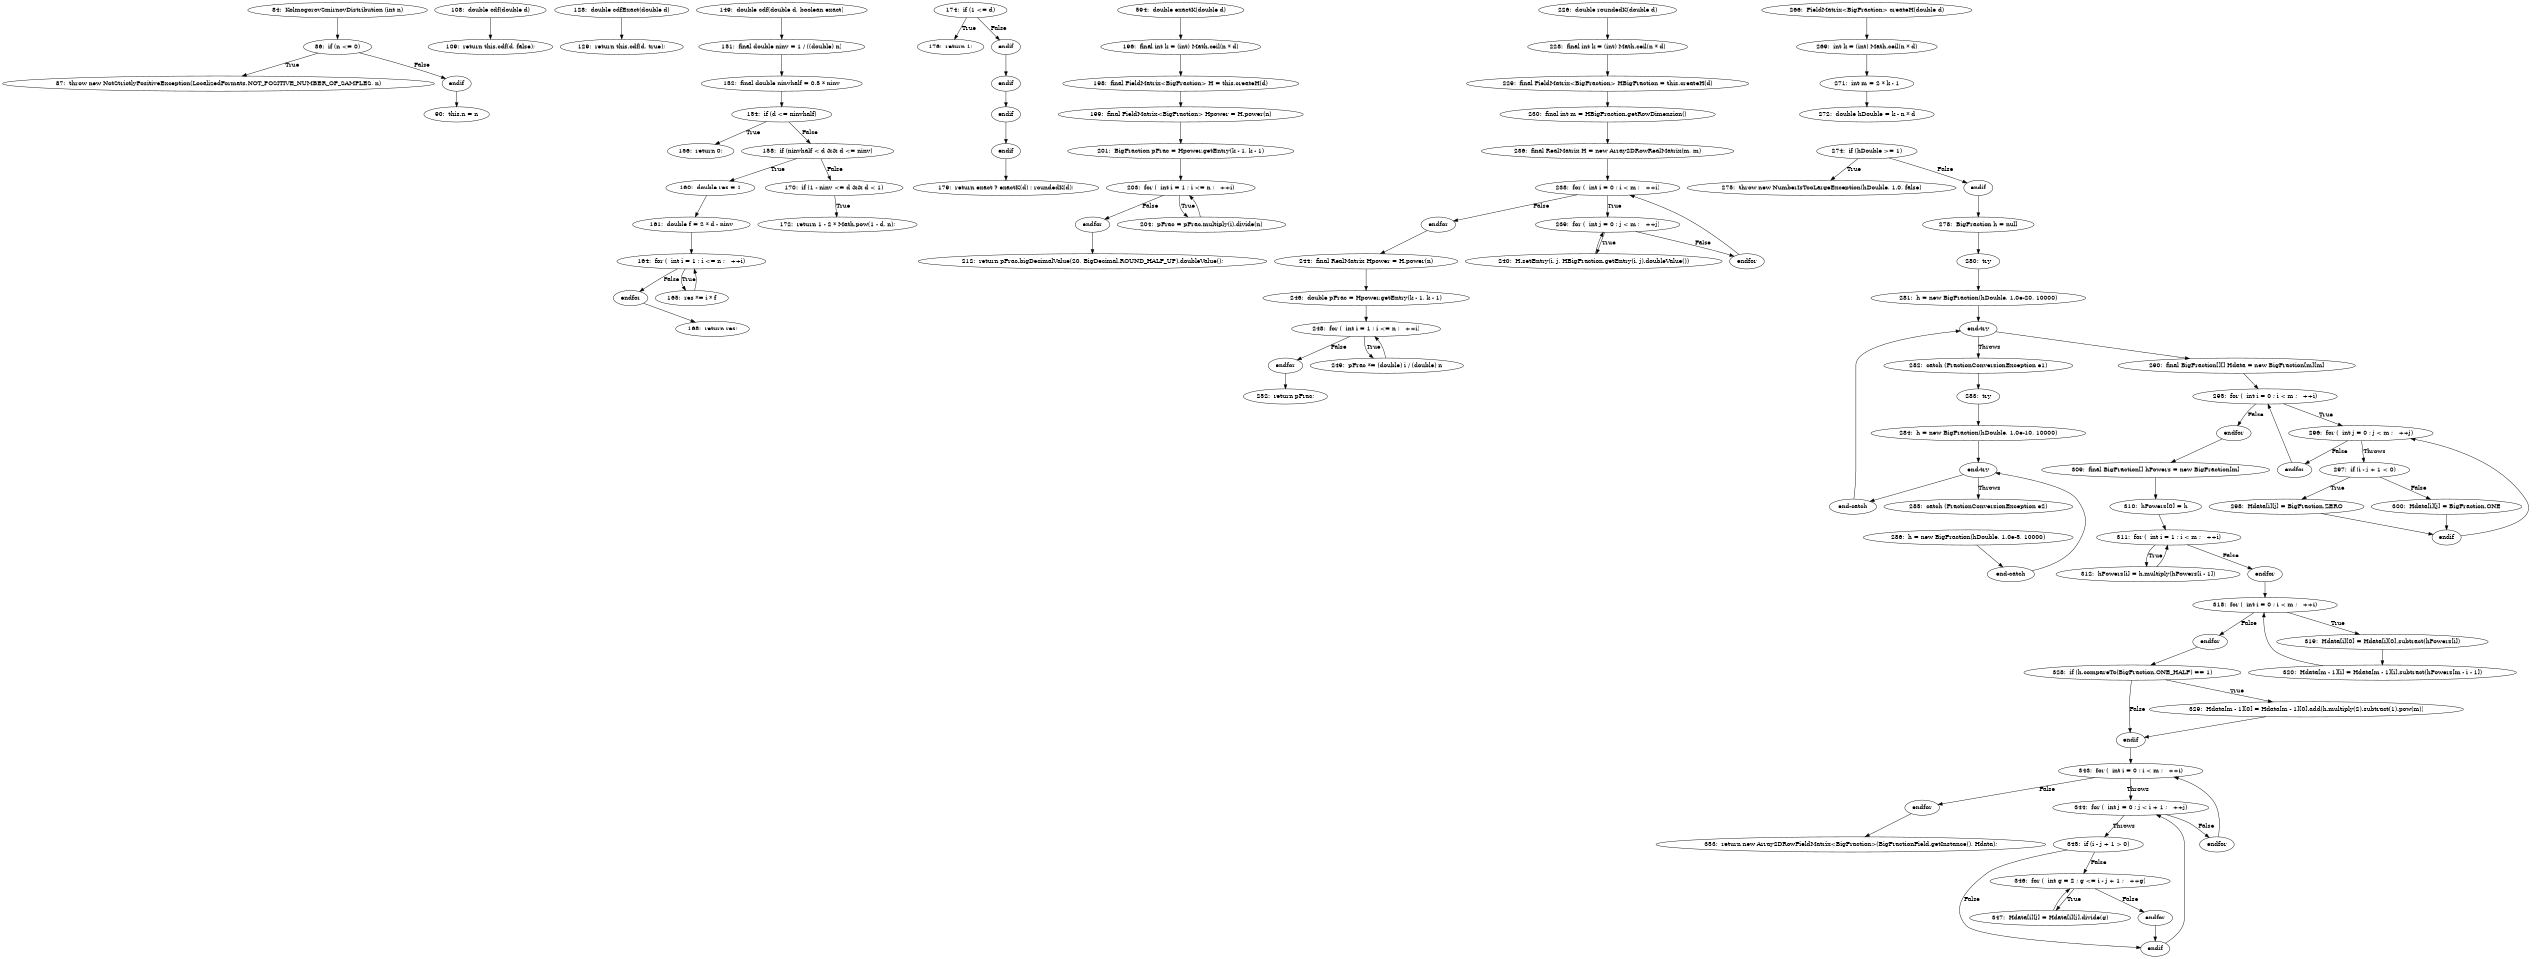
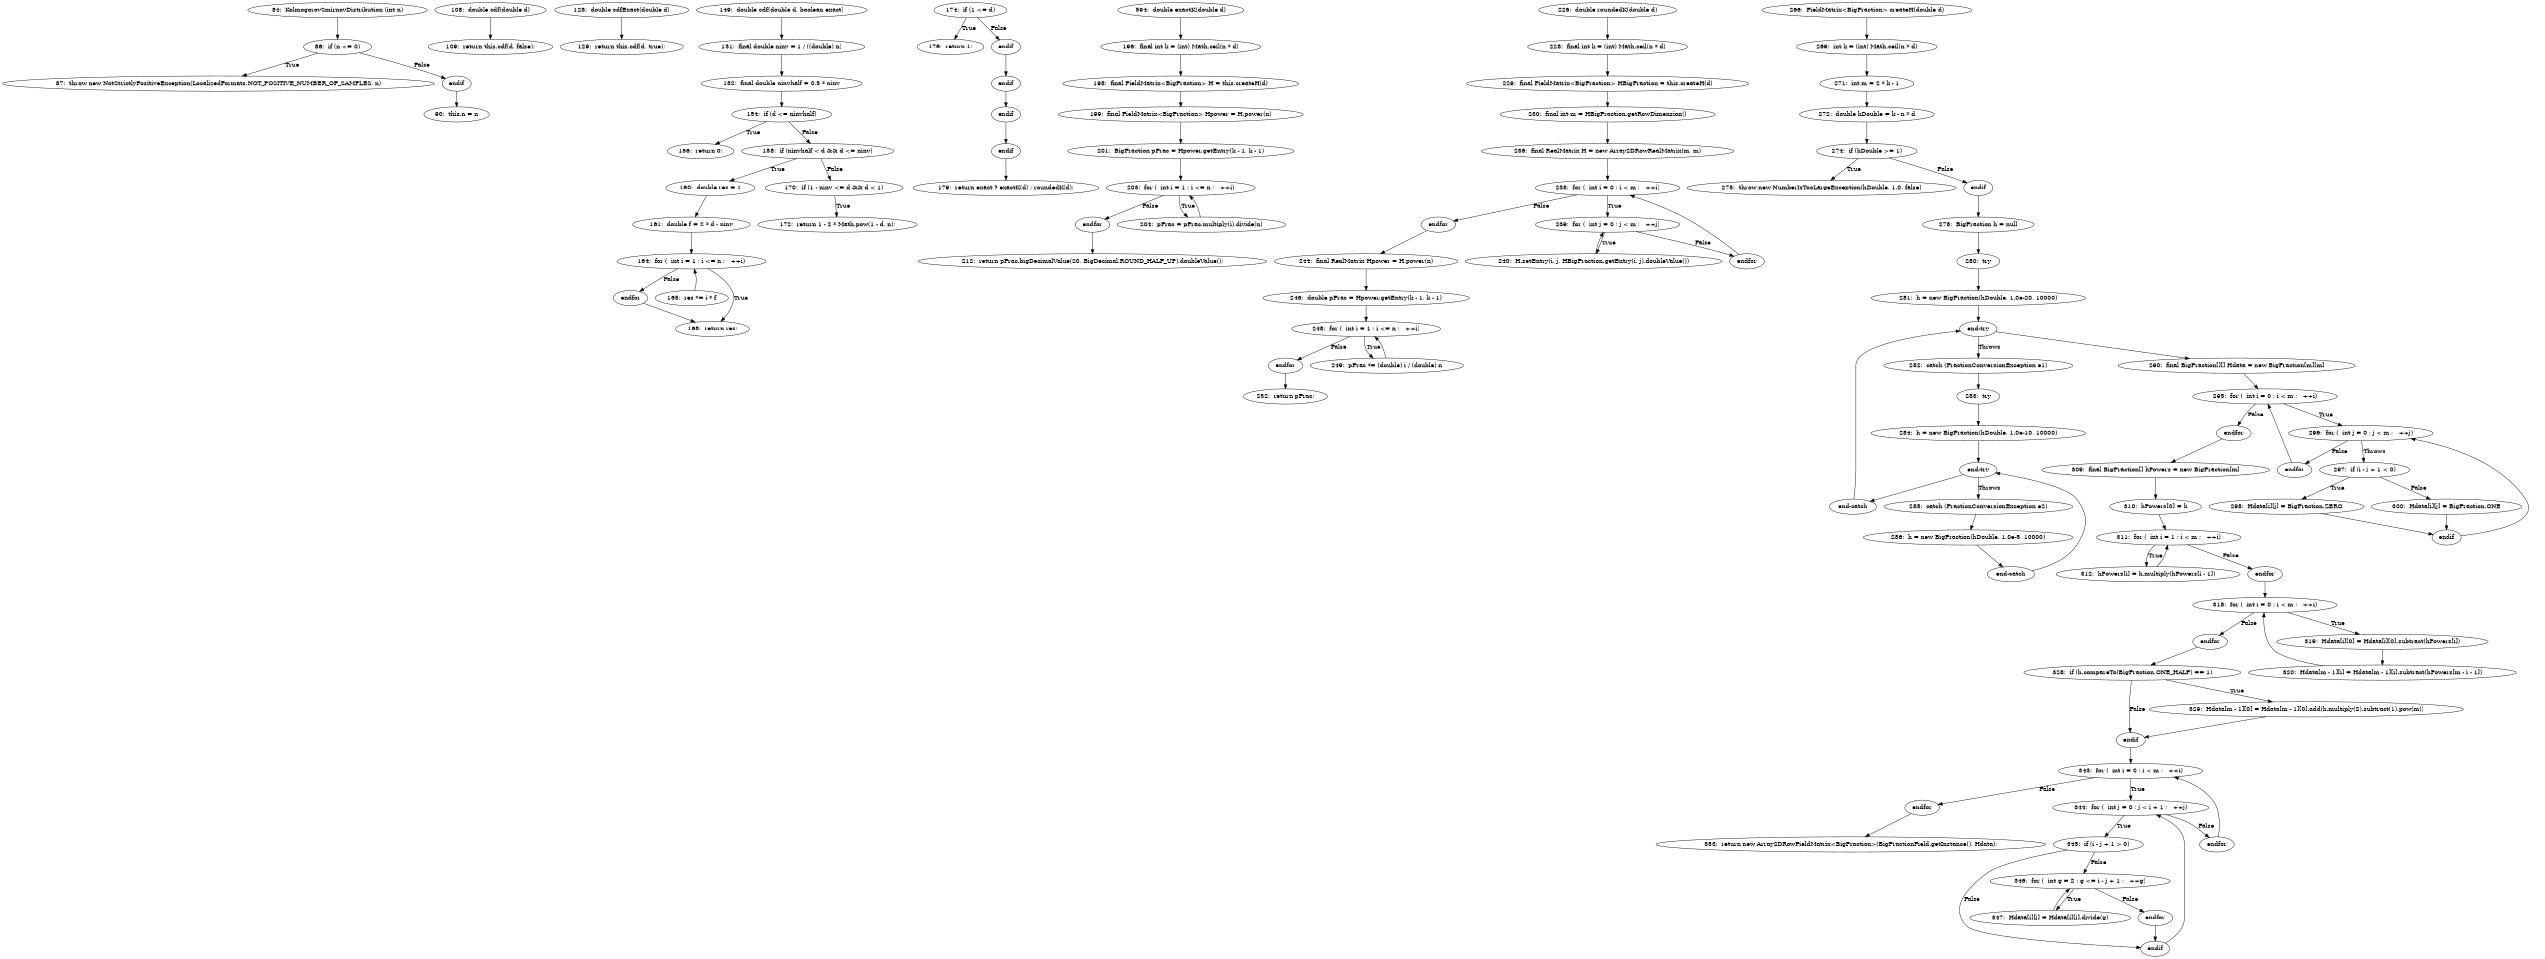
edge "272:  double hDouble = k - n * d" -> "274:  if (hDouble >= 1)": added
edge "164:  for (  int i = 1 ; i <= n ;   ++i)" -> "165:  res *= i * f": now "164:  for (  int i = 1 ; i <= n ;   ++i)" -> "168:  return res;"
edge "285:  catch (FractionConversionException e2)" -> "286:  h = new BigFraction(hDouble, 1.0e-5, 10000)": added
edge "343:  for (  int i = 0 ; i < m ;   ++i)" -> "344:  for (  int j = 0 ; j < i + 1 ;   ++j)": label "Throws" -> "True"
edge "344:  for (  int j = 0 ; j < i + 1 ;   ++j)" -> "345:  if (i - j + 1 > 0)": label "Throws" -> "True"
